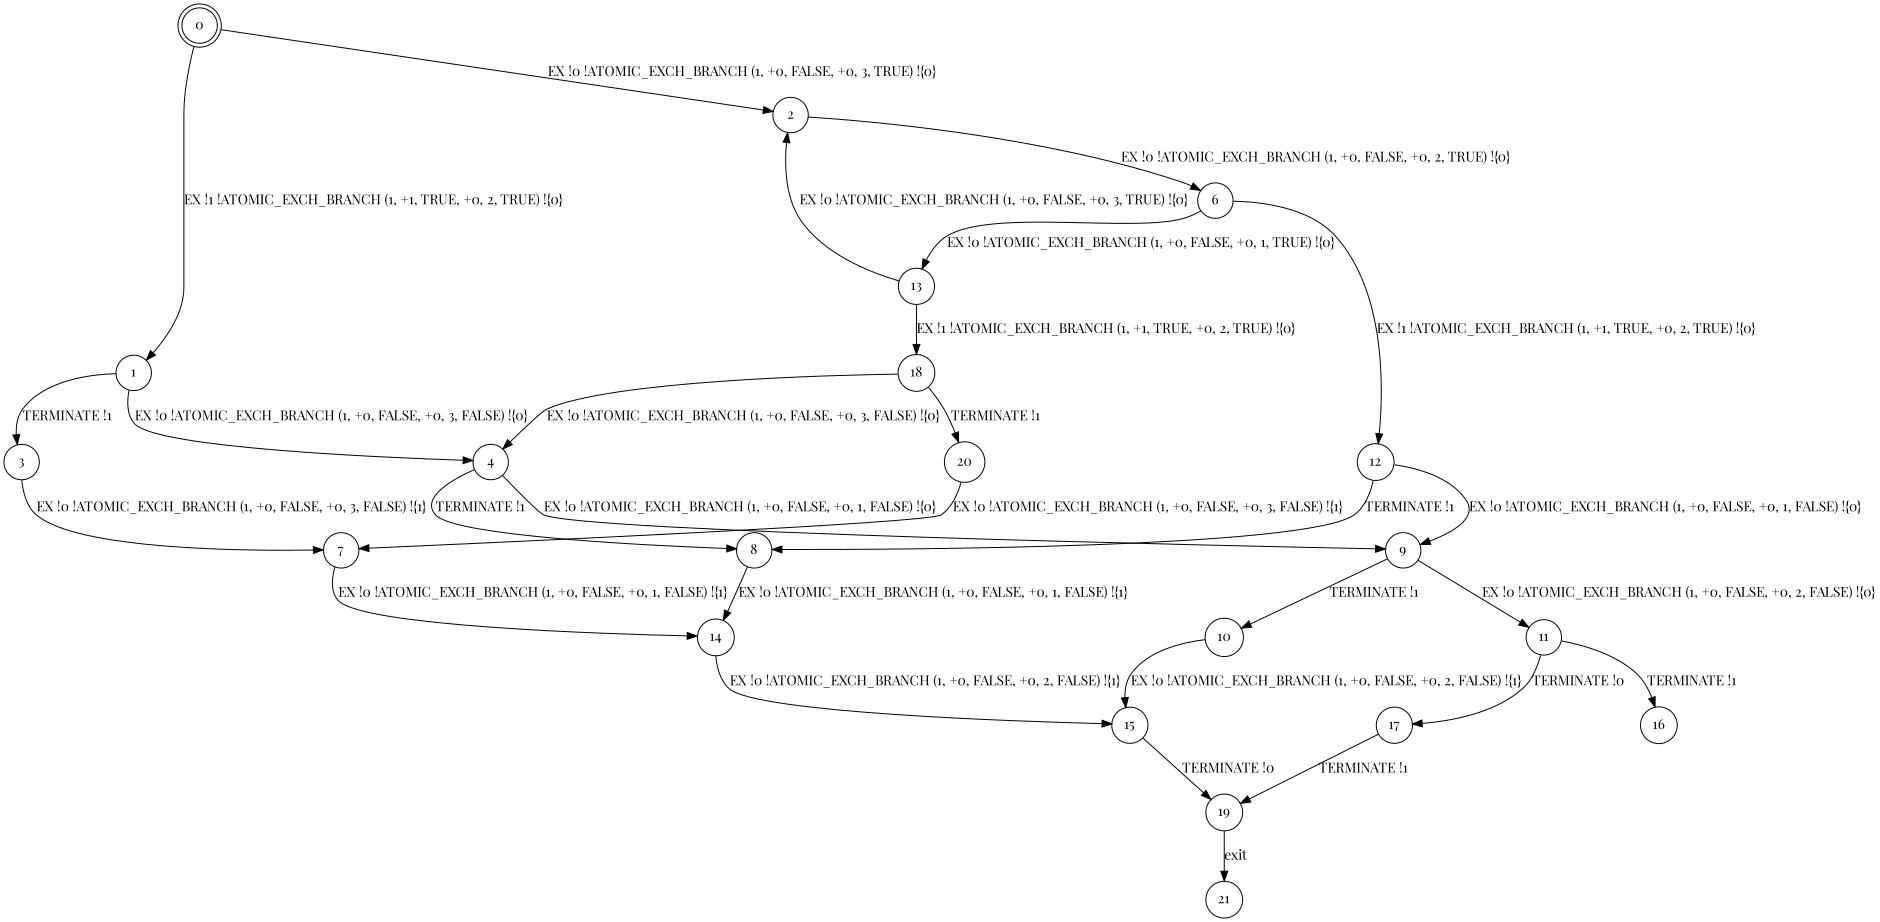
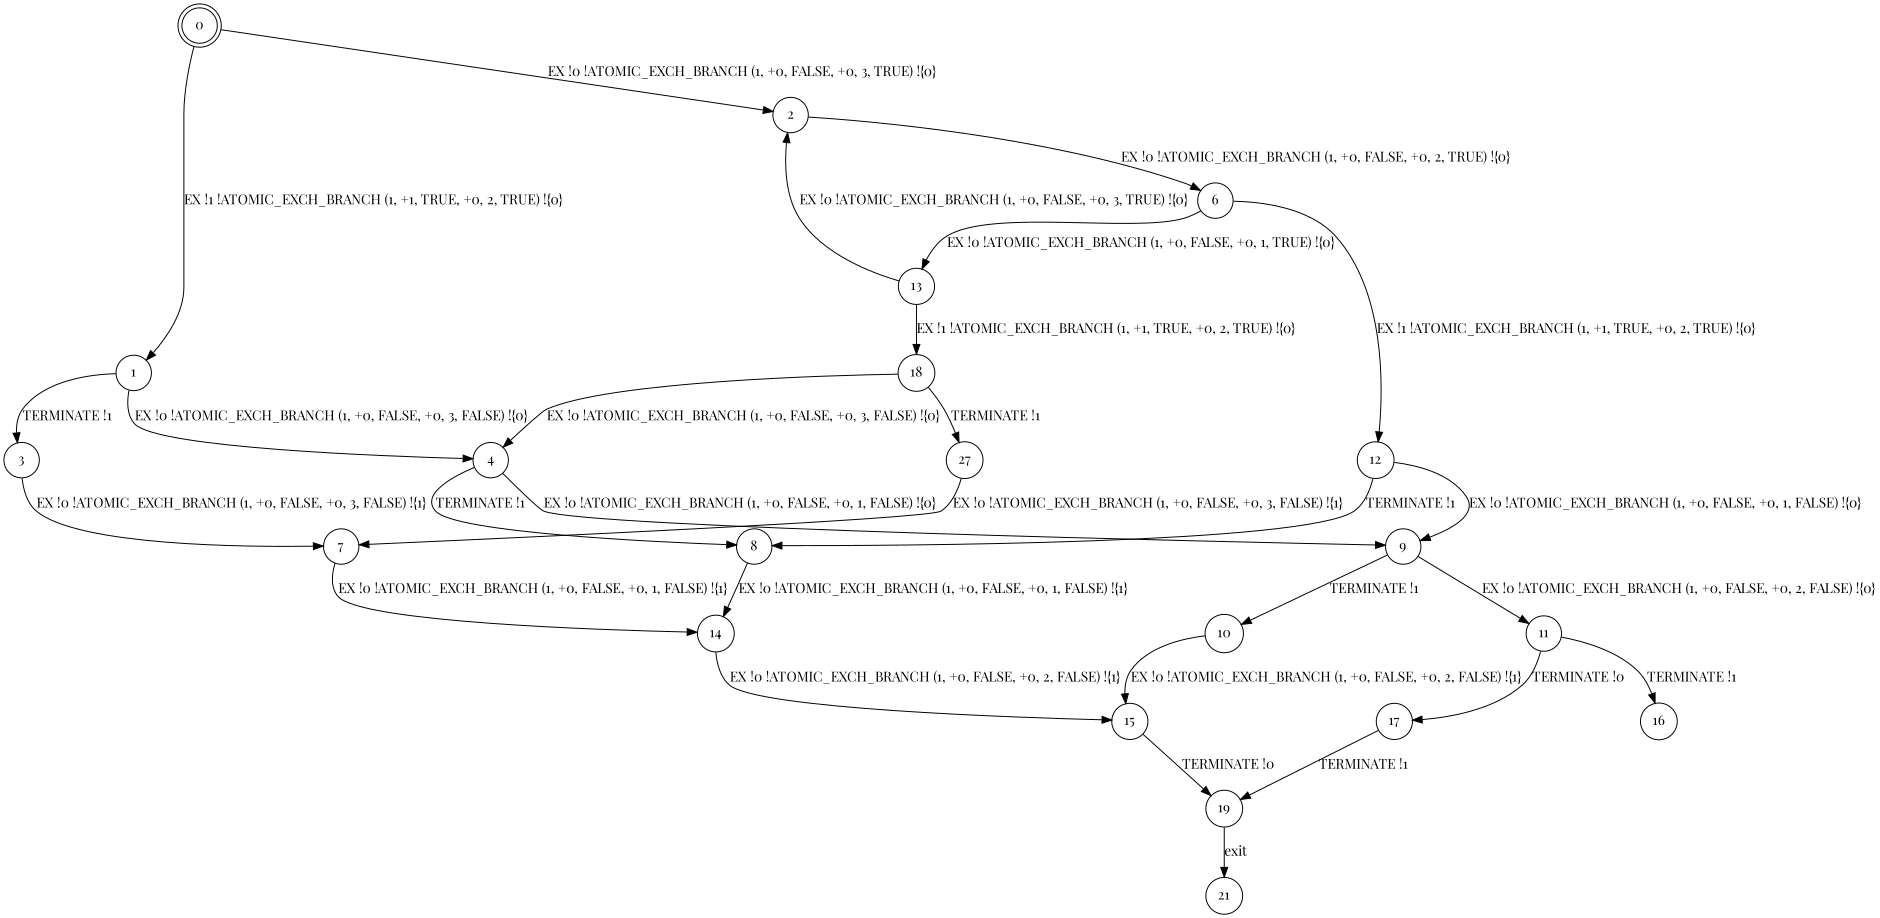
node "20": label "20" -> "27"
